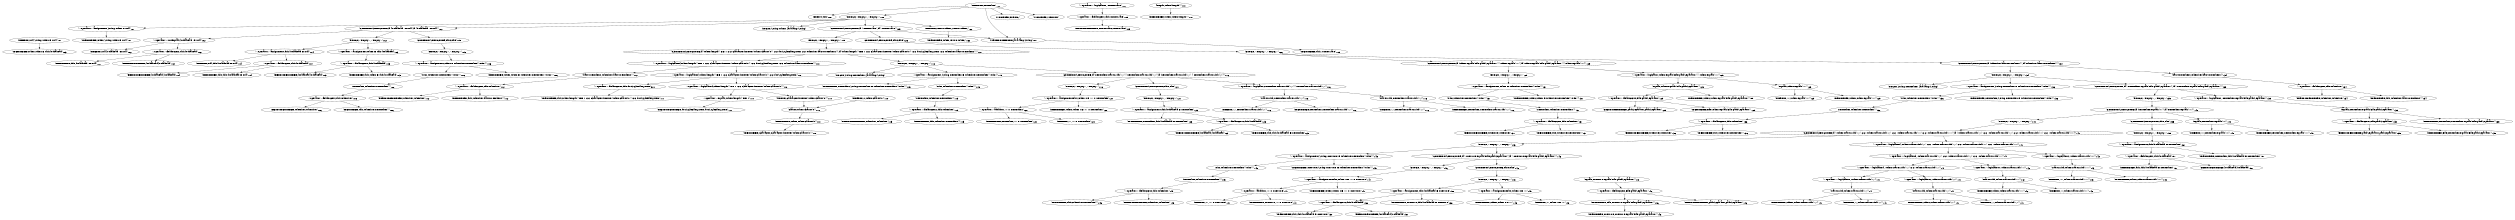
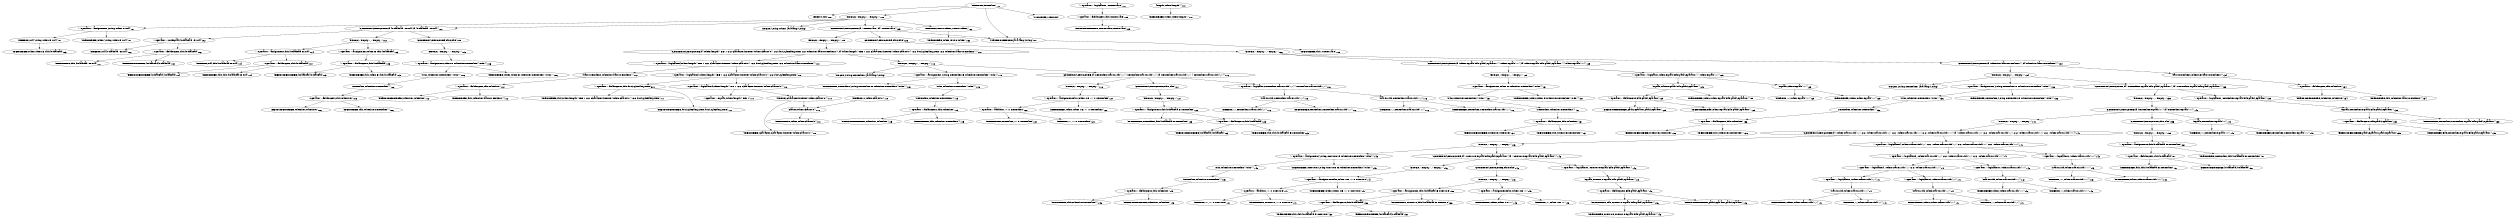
node "(MODIFIER,PUBLIC)": removed
edge "(<operator>.assignment,String token = null)" -> "(LITERAL,null,String token = null)": added
edge "(<operator>.equals,token.length() == 1)" -> "(FIELD_IDENTIFIER,dosStyleFilesystem,dosStyleFilesystem)": now "(<operator>.fieldAccess,this.dosStyleFilesystem)" -> "(FIELD_IDENTIFIER,dosStyleFilesystem,dosStyleFilesystem)"
edge "(IDENTIFIER,token,token.charAt(0))" -> "(IDENTIFIER,Character,Character.isLetter(token.charAt(0)))": now "(isLetter,Character.isLetter(token.charAt(0)))" -> "(IDENTIFIER,Character,Character.isLetter(token.charAt(0)))"
node "(<operator>.logicalNot,!oneMore.equals(File.pathSeparator))": added
